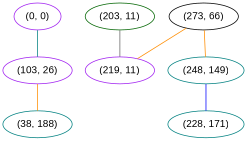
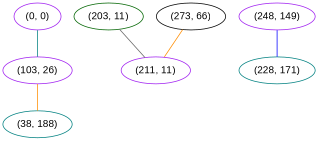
edge "(273, 66)" -- "(248, 149)": removed
node "(219, 11)": label "(219, 11)" -> "(211, 11)"
node "(248, 149)": color teal -> purple
